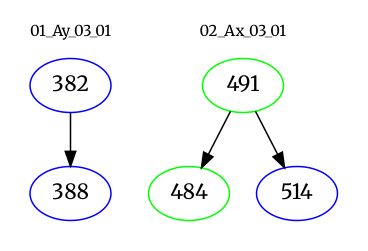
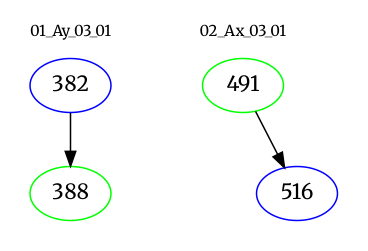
node "388": color blue -> green
node "484": removed
node "514": label "514" -> "516"
